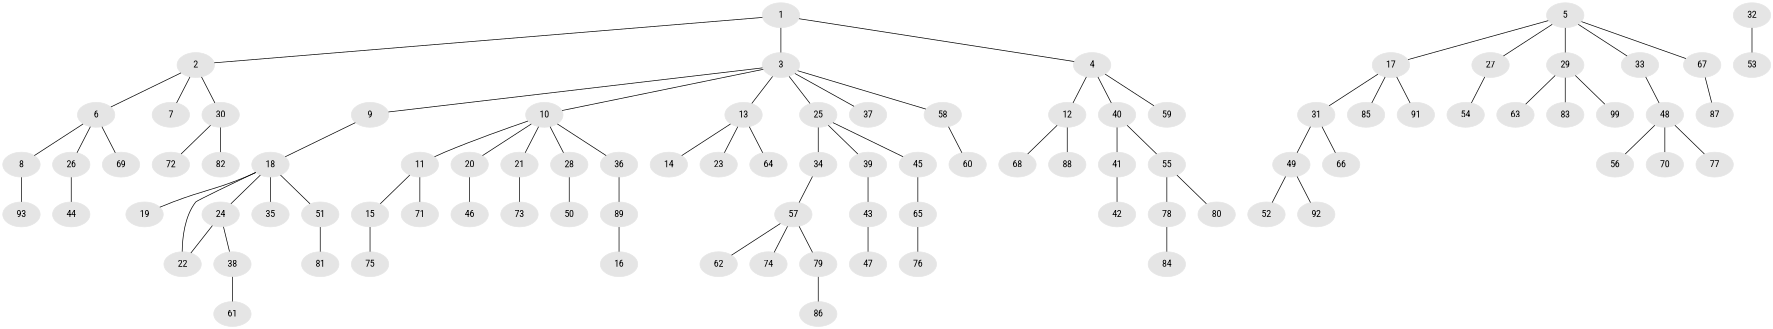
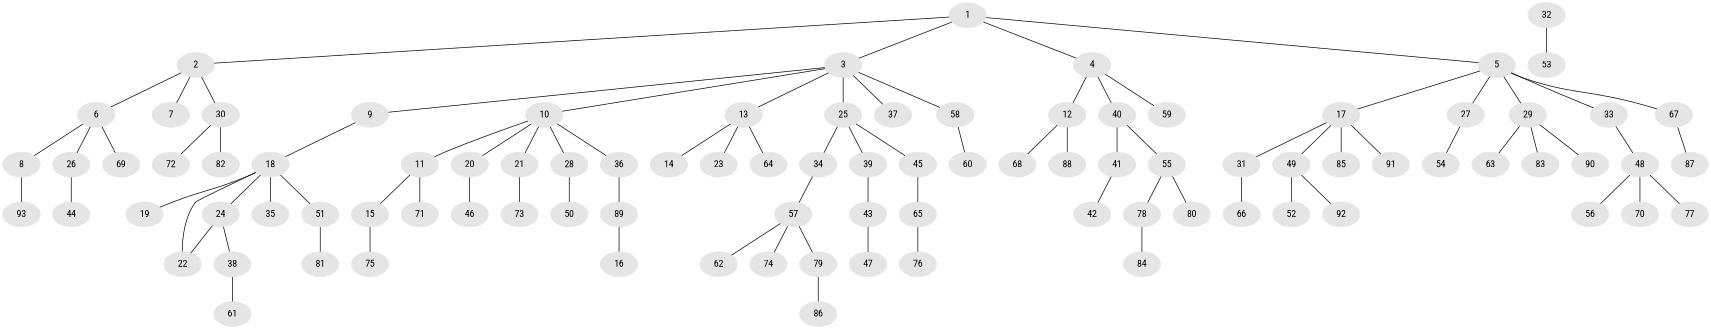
edge "1" -- "5": added
node "99": label "99" -> "90"
edge "31" -- "49": now "17" -- "49"
